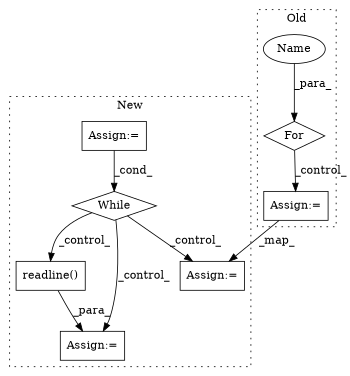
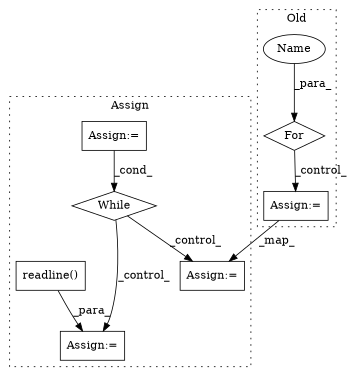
cluster "New": label "New" -> "Assign"
edge "While" -> "readline()": removed, label "_control_"
